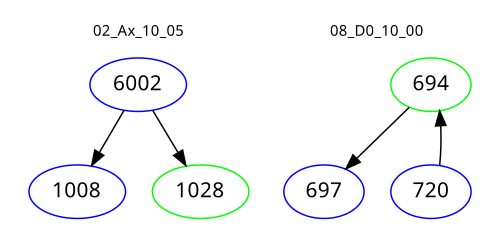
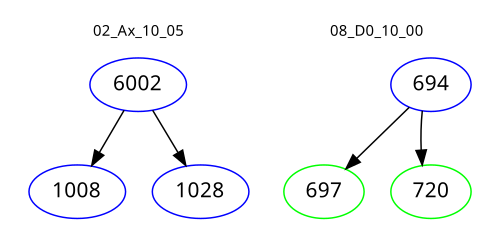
node "694": color green -> blue
edge "720" -> "694": reversed
node "1028": color green -> blue
node "697": color blue -> green
node "720": color blue -> green
